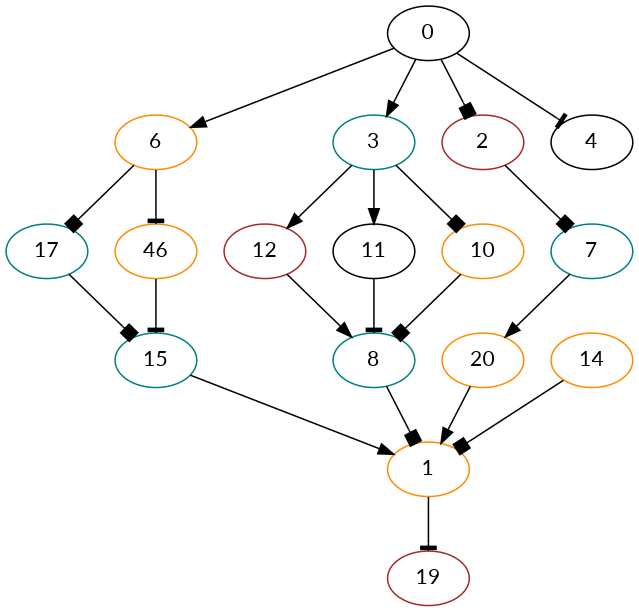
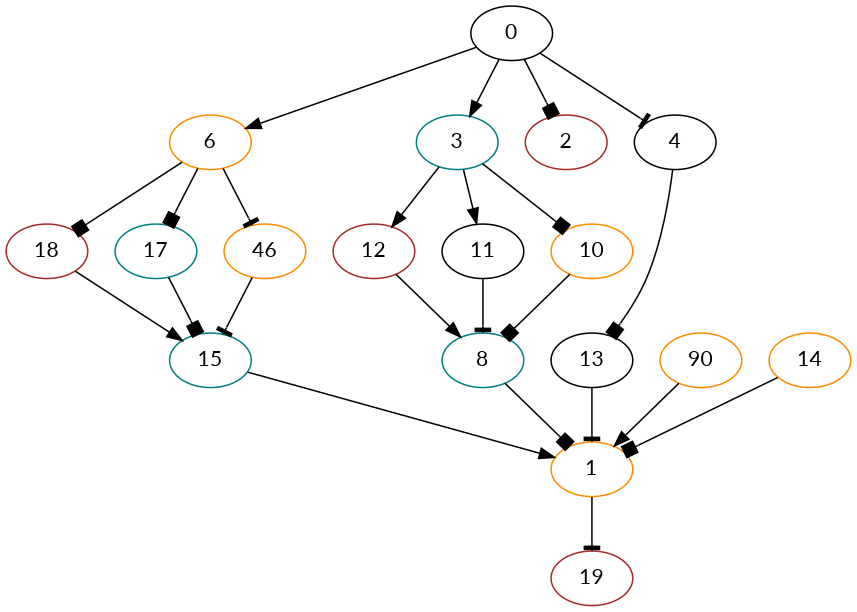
node "18": added
node "7": removed
node "20": label "20" -> "90"
node "13": added
